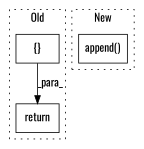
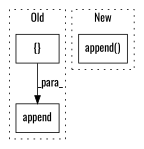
node "return": label "return" -> "append"
